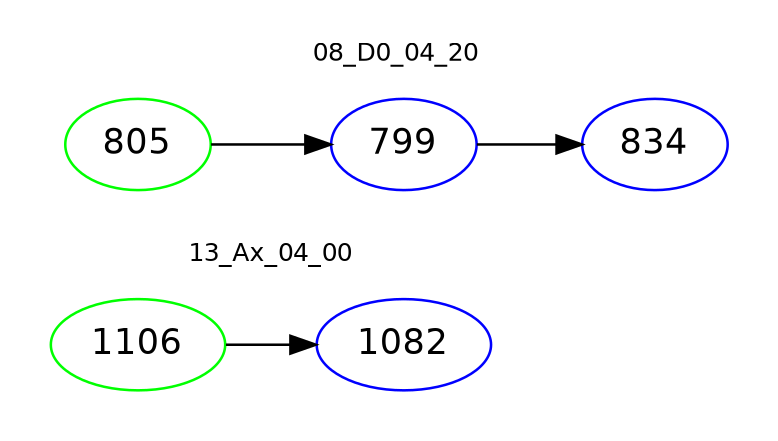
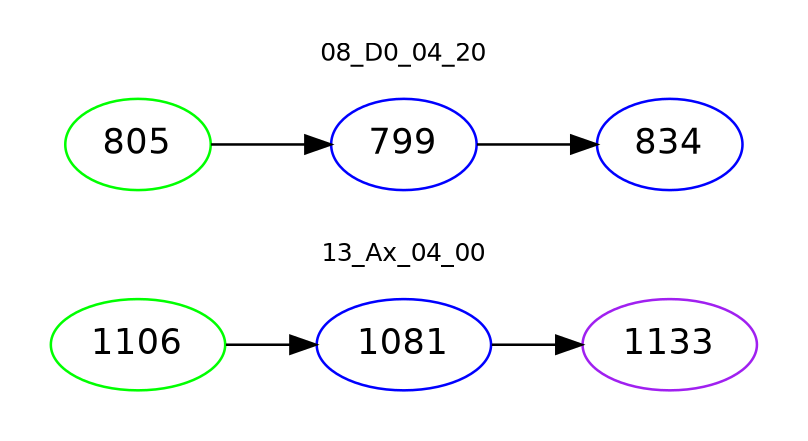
node "1082": label "1082" -> "1081"
node "1133": added
